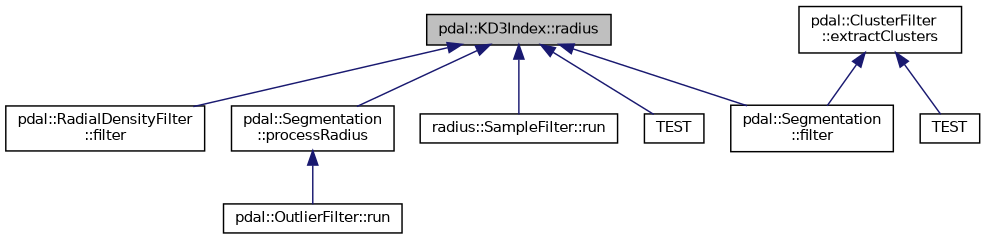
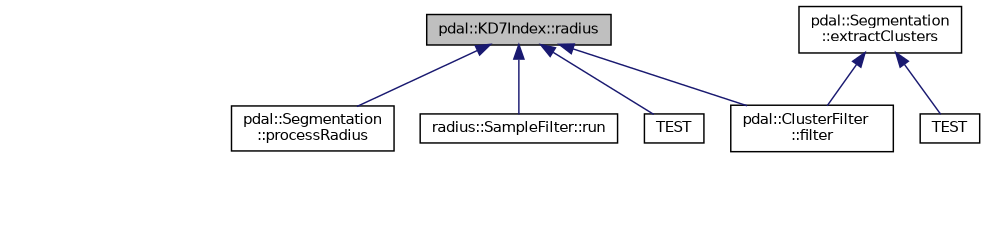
node "pdal::KD3Index::radius": label "pdal::KD3Index::radius" -> "pdal::KD7Index::radius"
node "pdal::ClusterFilter ::extractClusters": label "pdal::ClusterFilter ::extractClusters" -> "pdal::Segmentation ::extractClusters"
node "pdal::RadialDensityFilter ::filter": removed
node "pdal::Segmentation ::filter": label "pdal::Segmentation ::filter" -> "pdal::ClusterFilter ::filter"
node "pdal::OutlierFilter::run": removed
